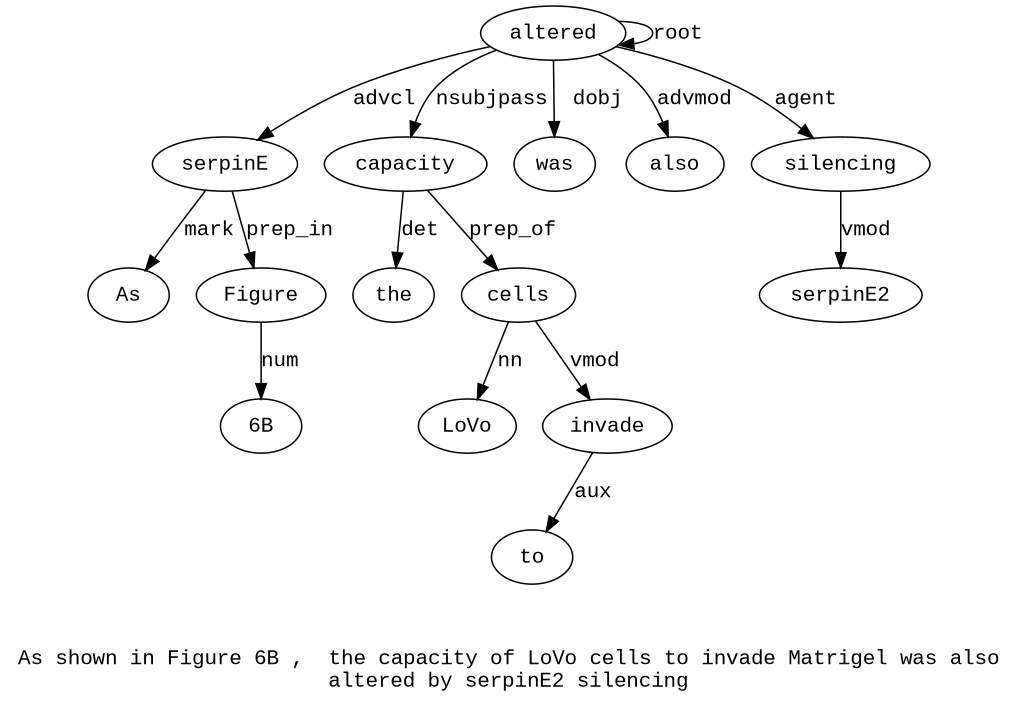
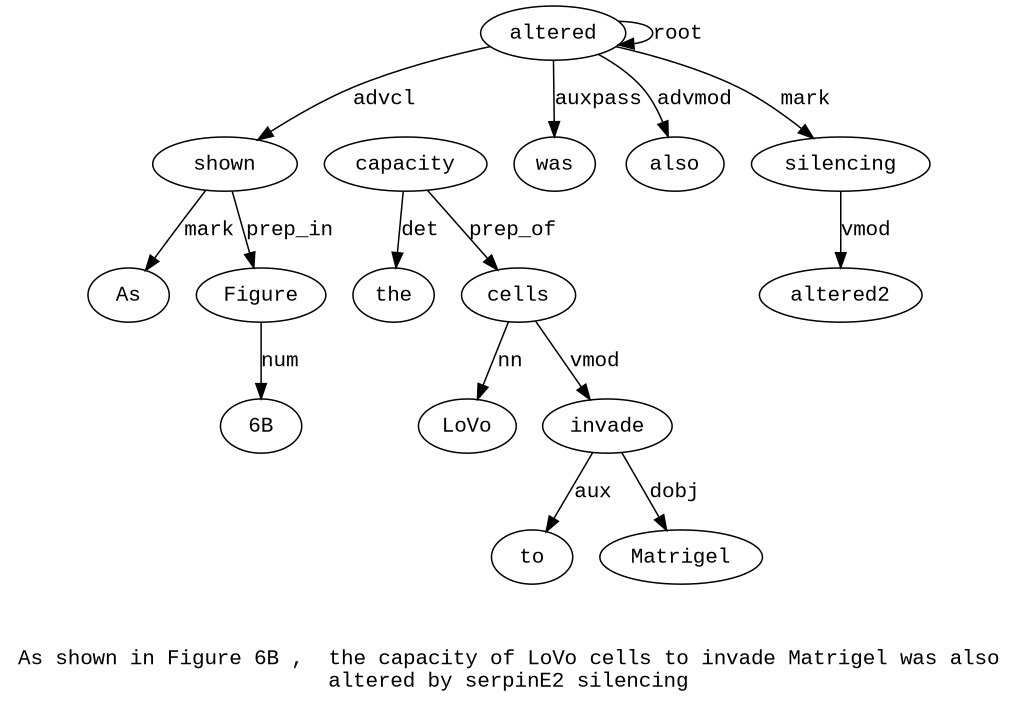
edge "altered" -> "capacity": removed, label "nsubjpass"
edge "altered" -> "was": label "dobj" -> "auxpass"
edge "altered" -> "silencing": label "agent" -> "mark"
node "serpinE": label "serpinE" -> "shown"
node "serpinE2": label "serpinE2" -> "altered2"
node "Matrigel": added
